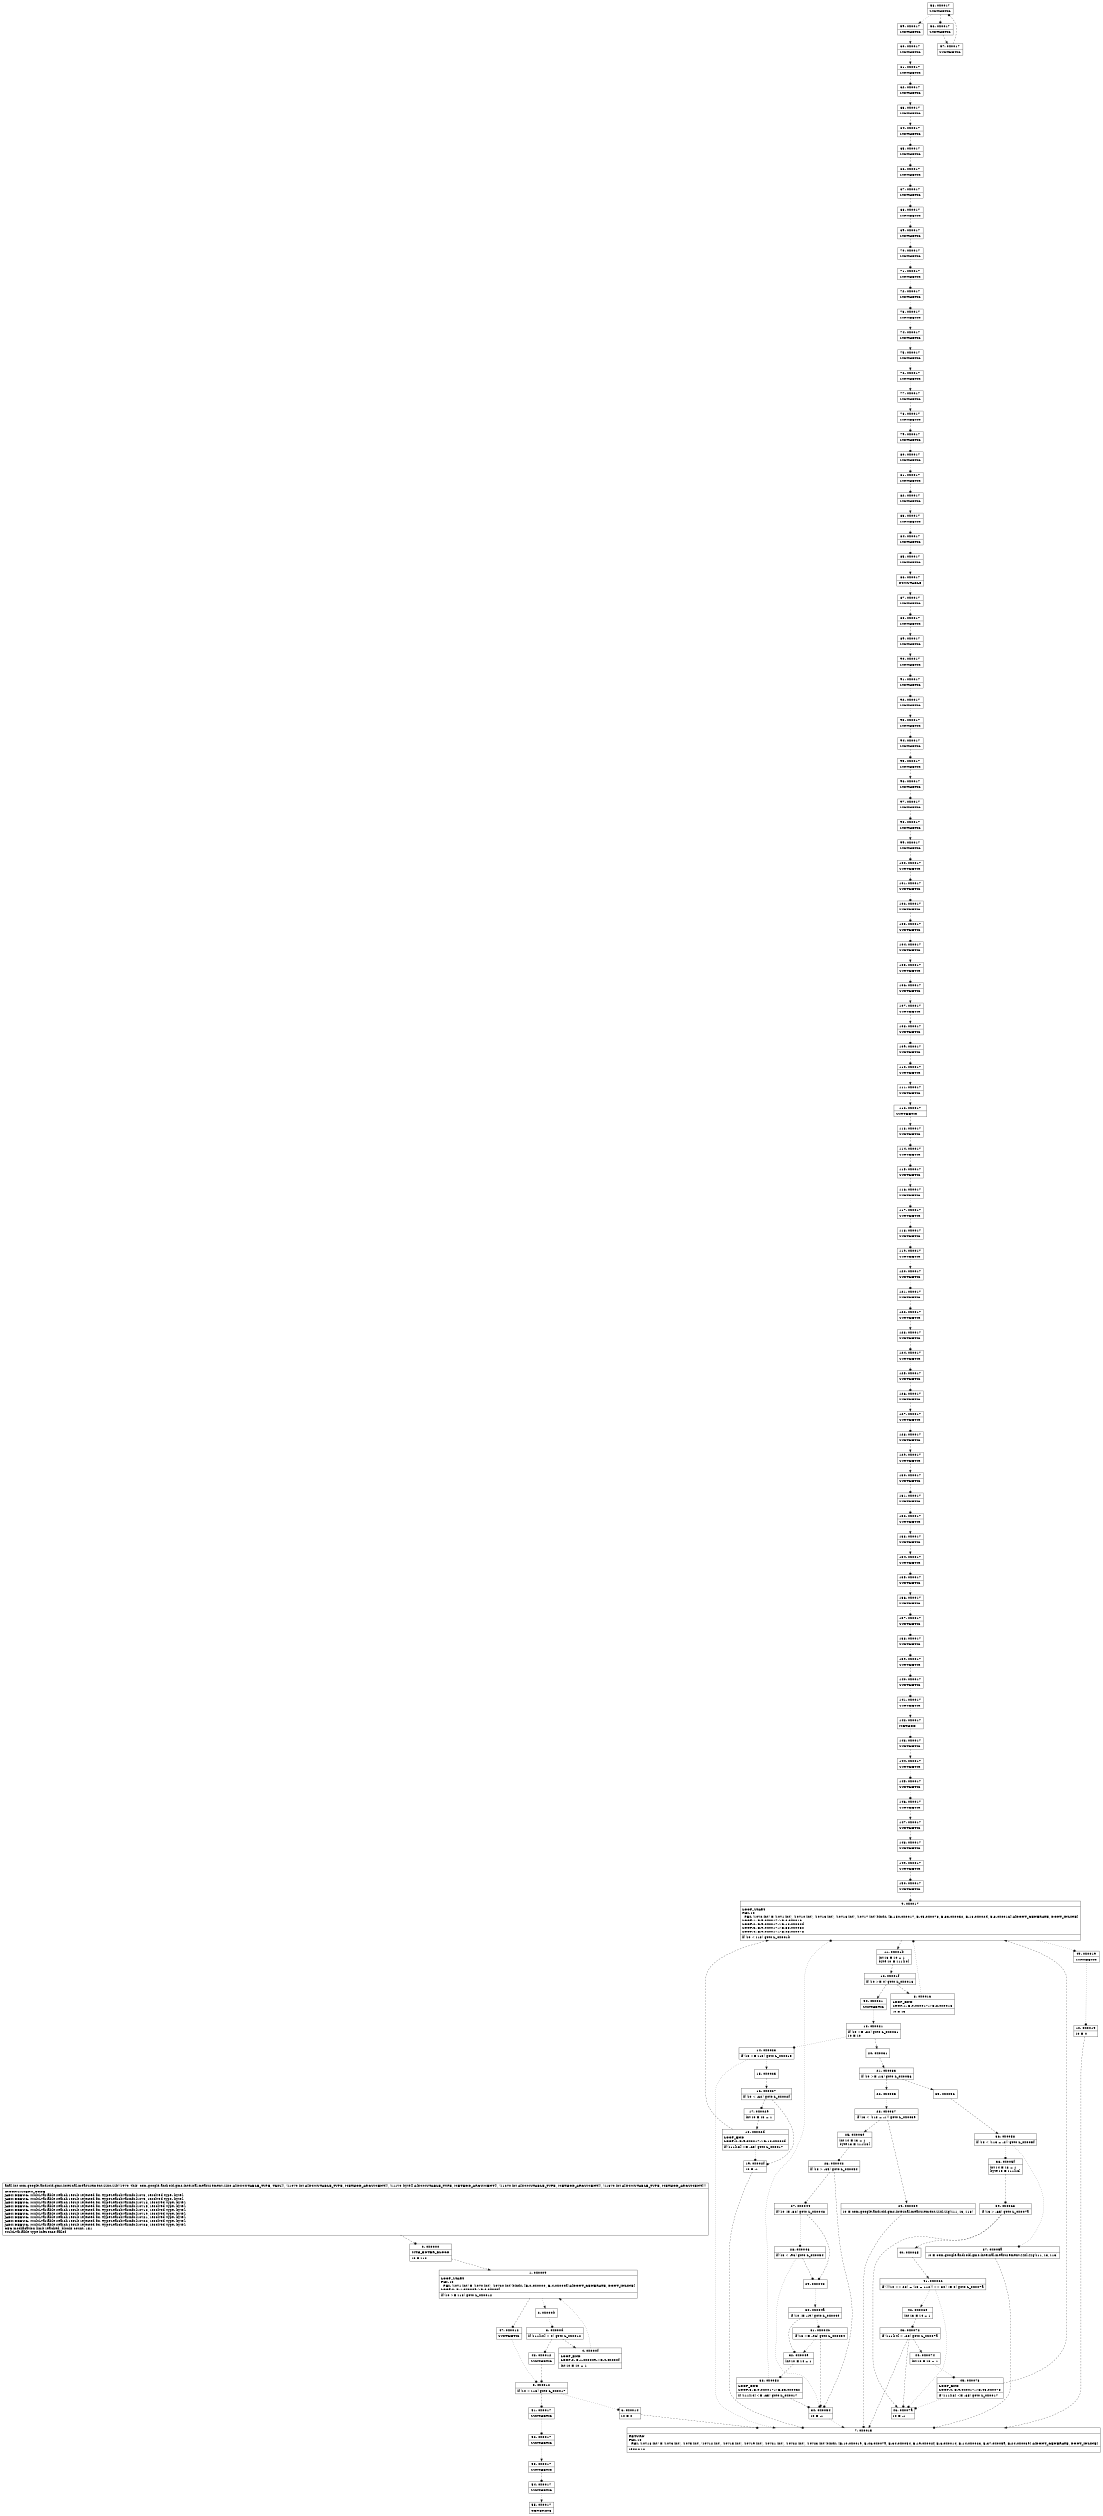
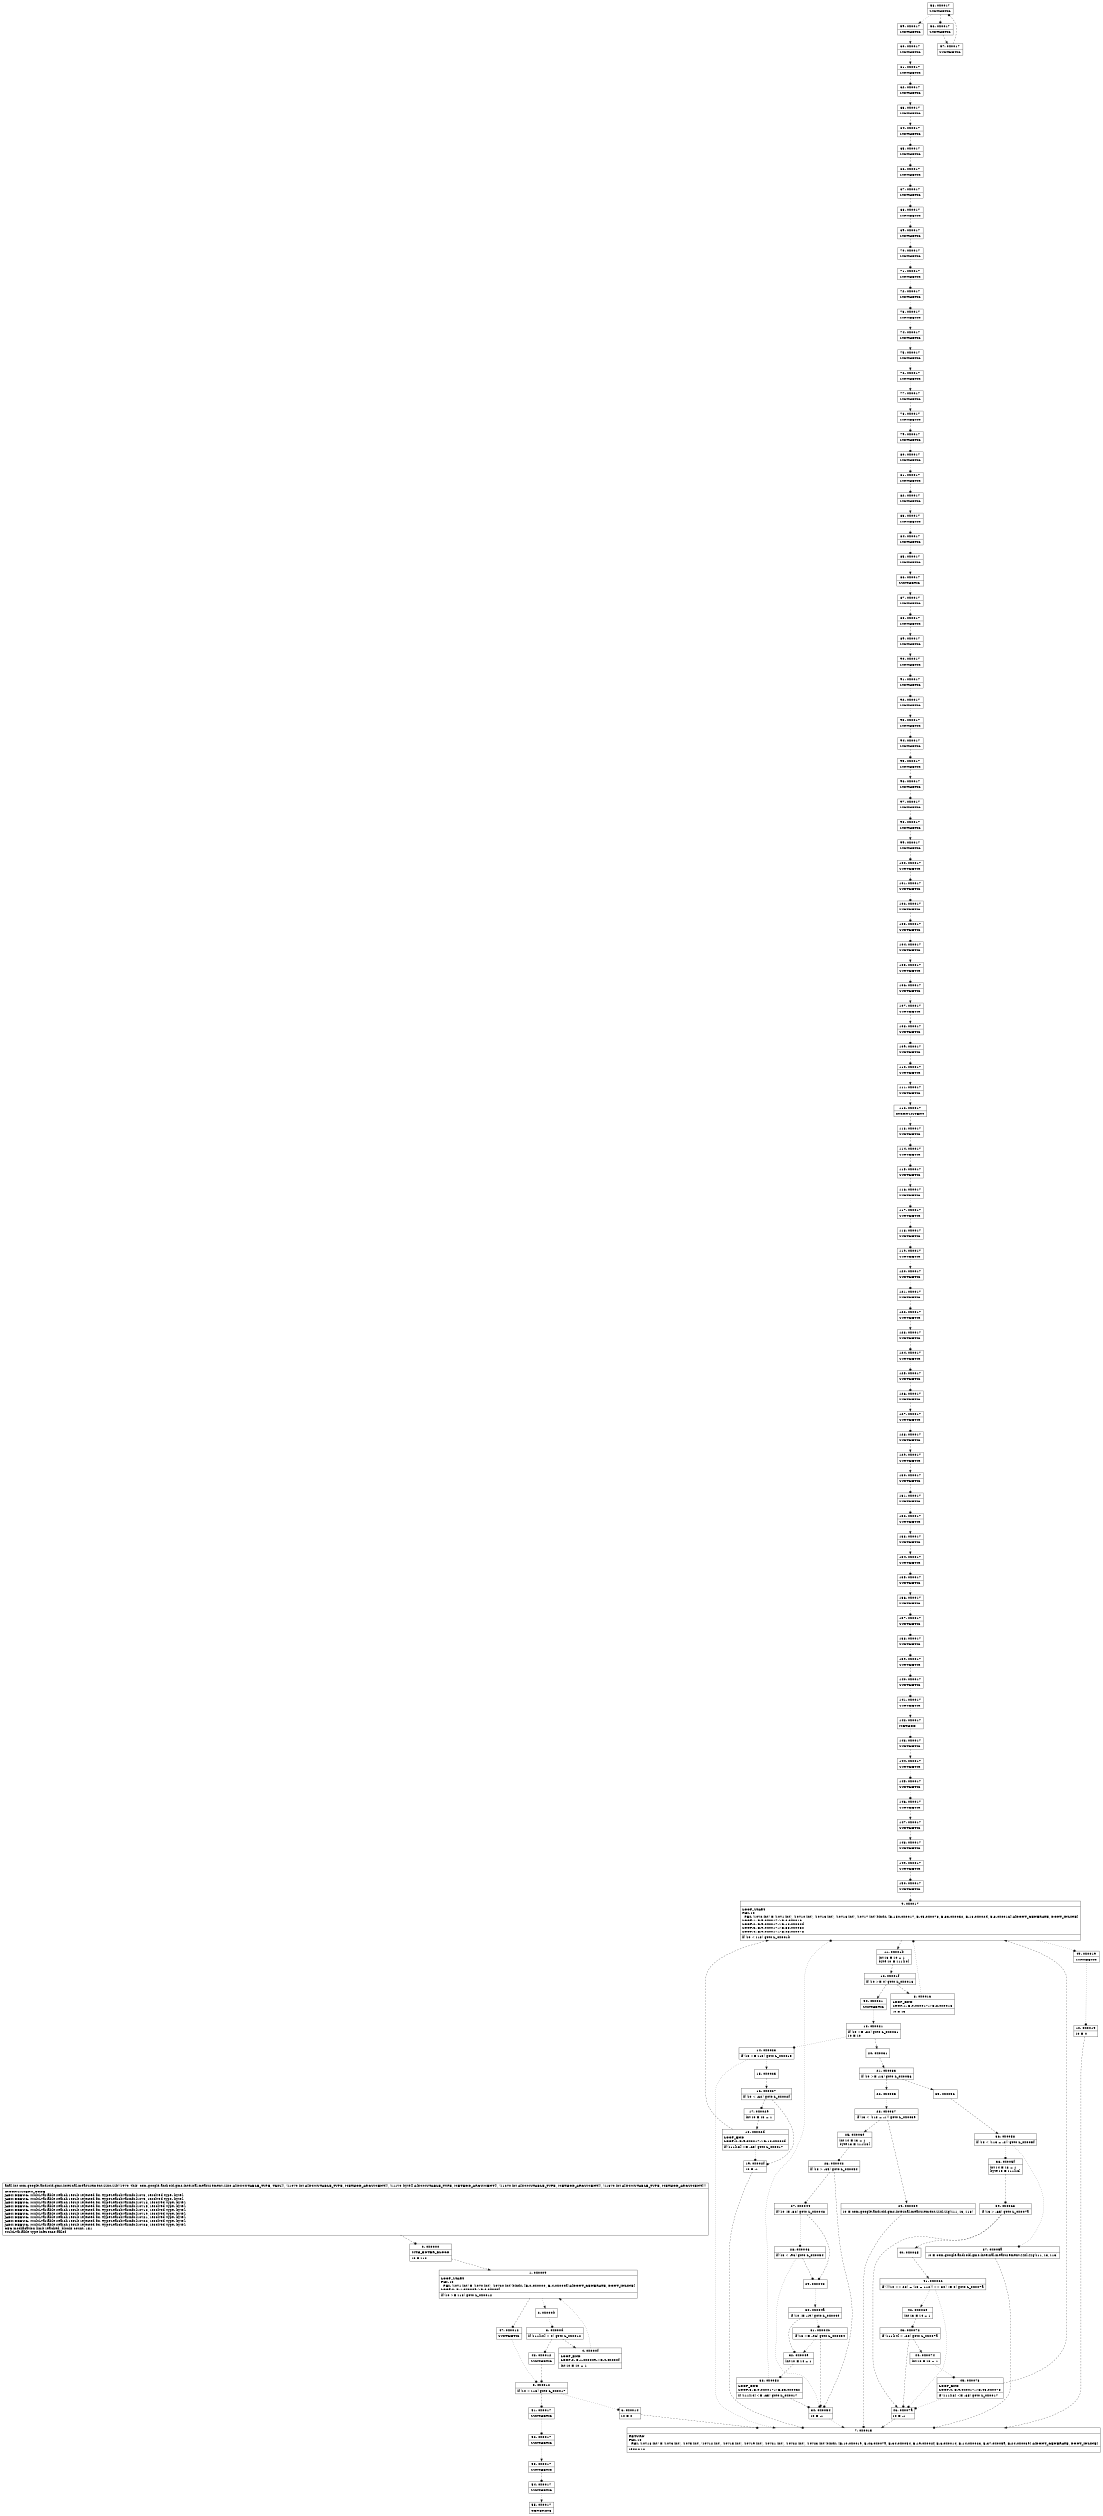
node "86: 0x0017": text "IMMUTABLE" -> "SYNTHETIC"
node "112: 0x0017": text "SYNTHETIC" -> "INCONSISTENT"
edge "43: 0x0072" -> "7: 0x0015": now "46: 0x007a" -> "7: 0x0015"
